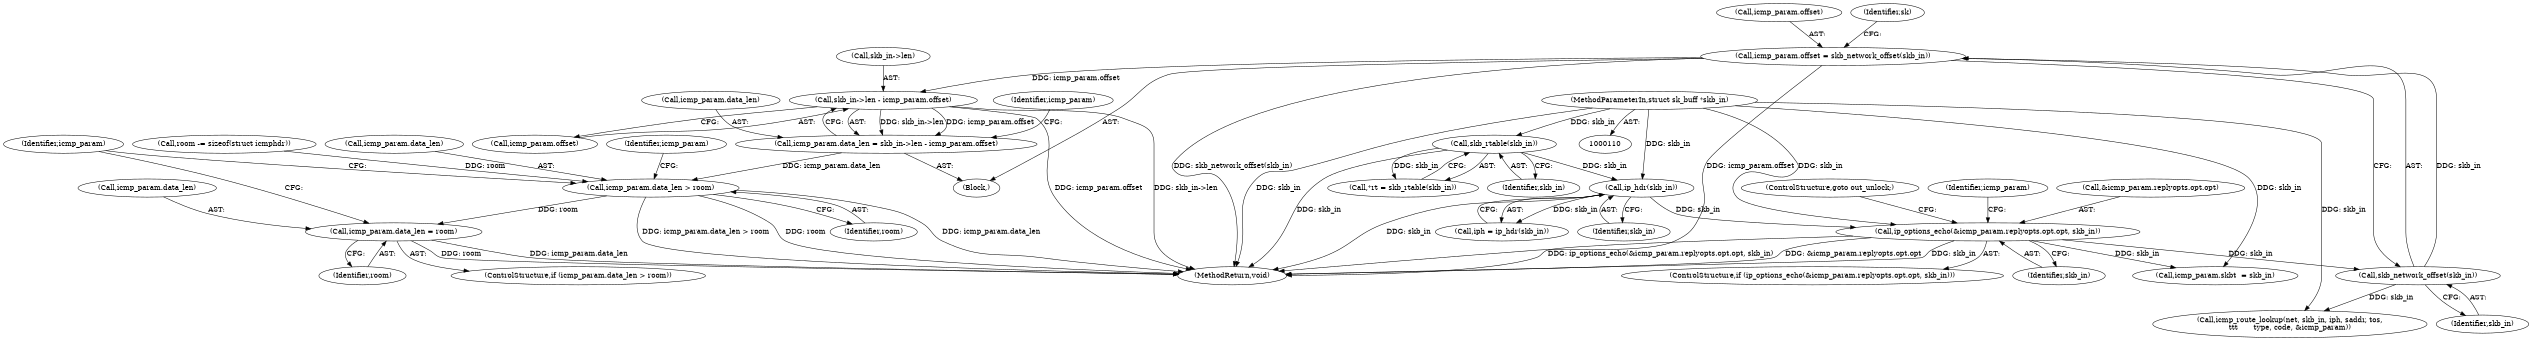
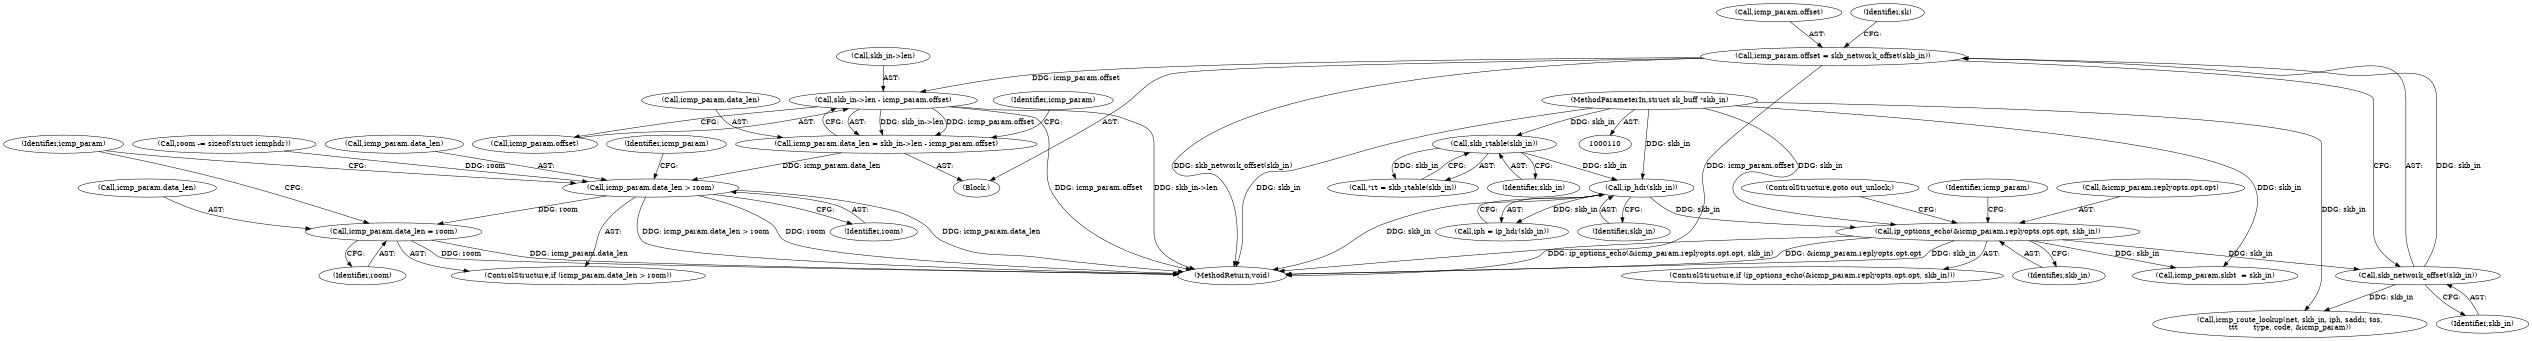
edge "(Call,skb_rtable(skb_in))" -> "(MethodReturn,void)": removed, label "DDG: skb_in"
edge "(Call,icmp_param.data_len > room)" -> "(ControlStructure,if (icmp_param.data_len > room))": added, label "AST:"
